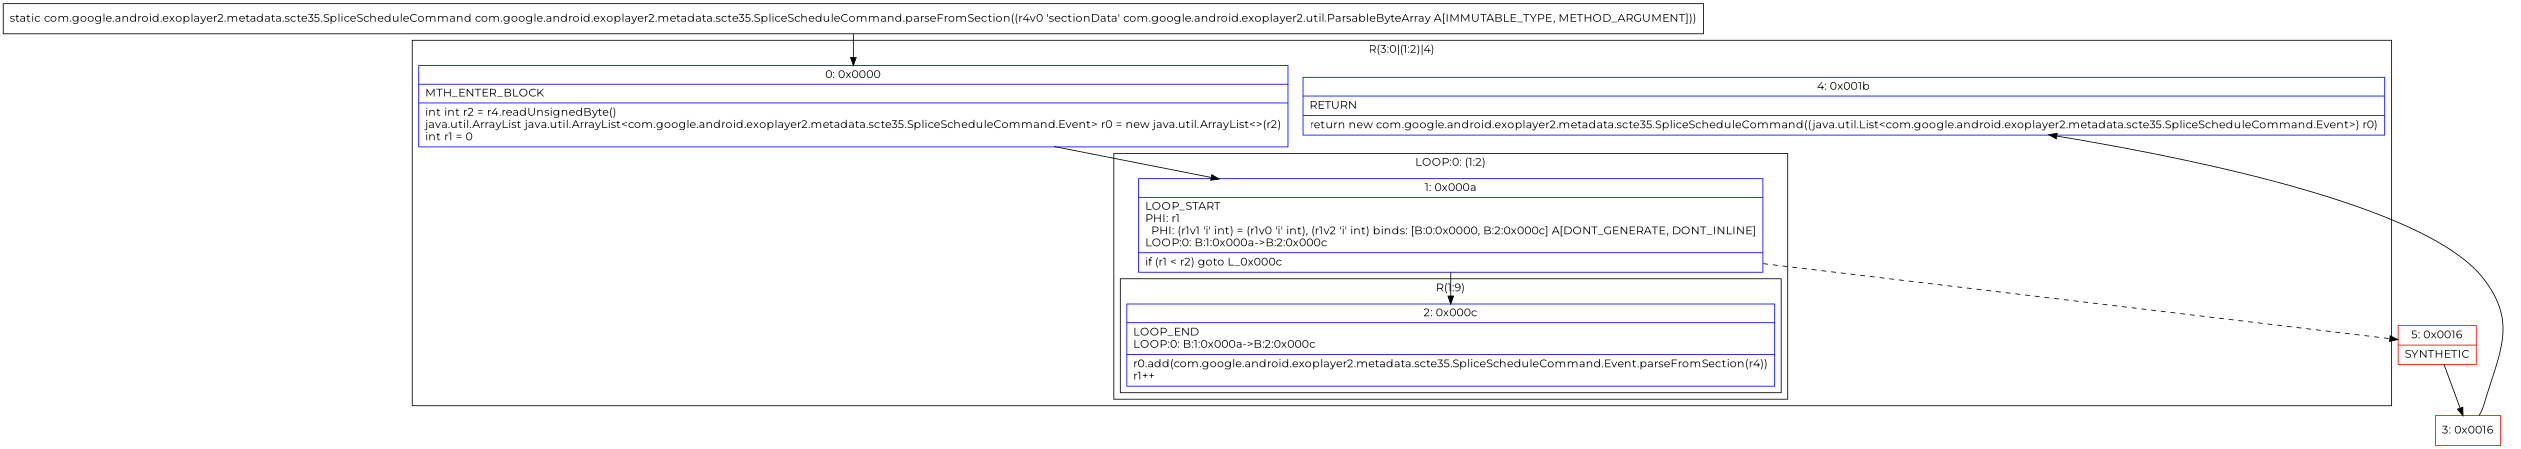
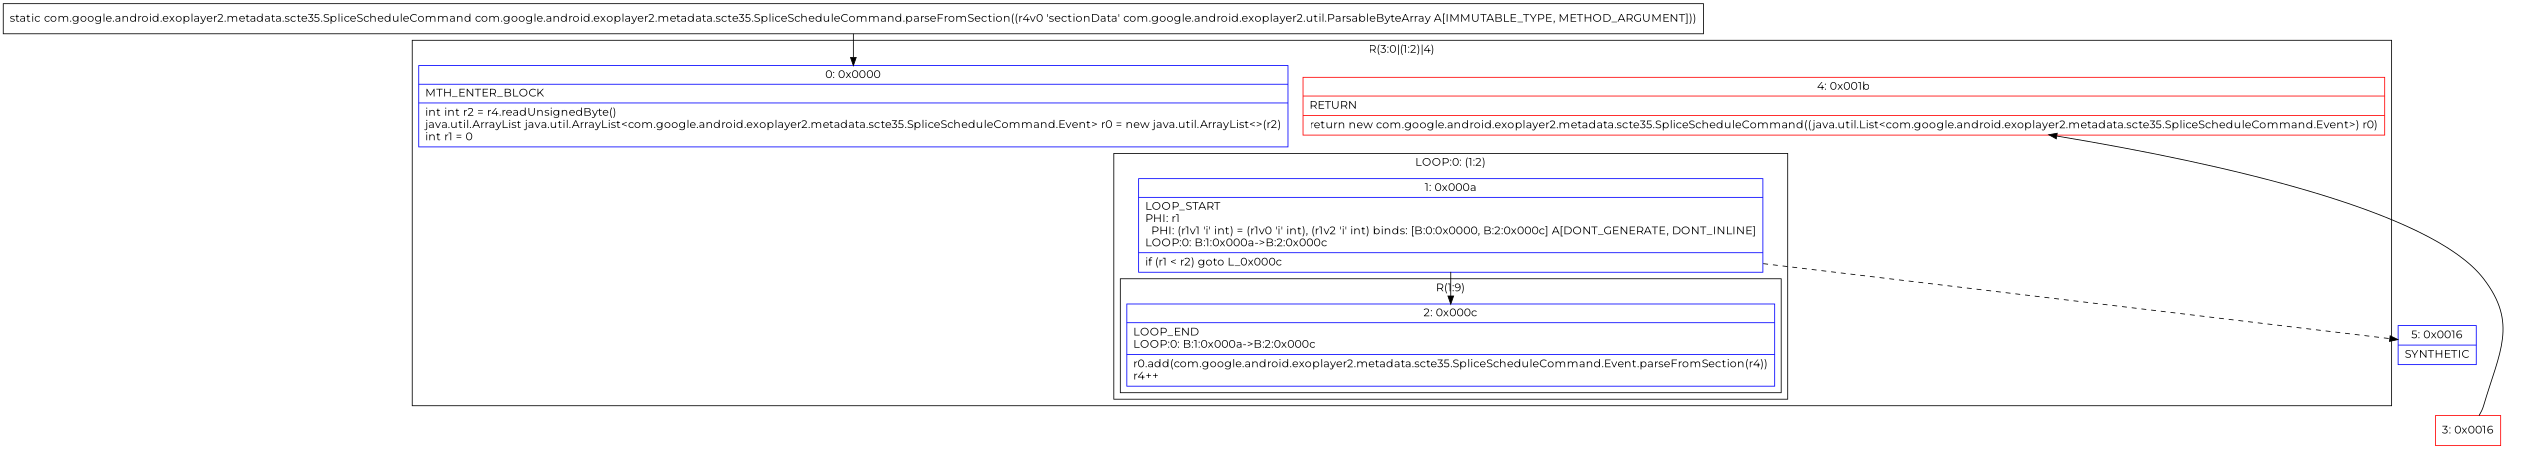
node "4: 0x001b": color blue -> red
edge "0: 0x0000" -> "1: 0x000a": removed
node "5: 0x0016": color red -> blue
node "2: 0x000c": text "r1++" -> "r4++"
edge "5: 0x0016" -> "3: 0x0016": removed
